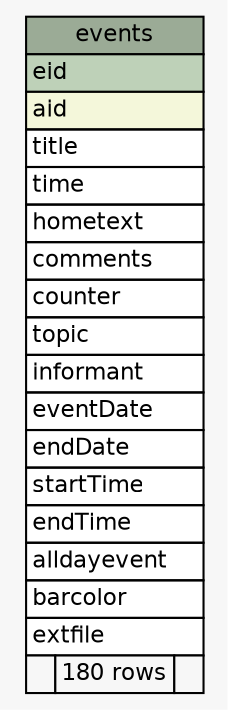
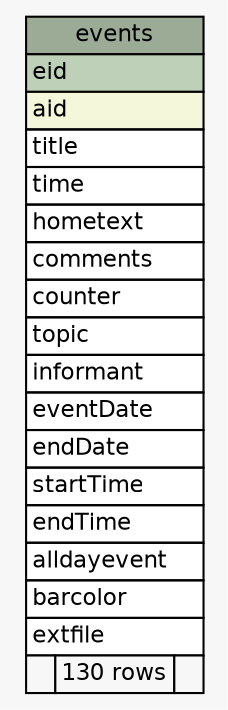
node "events": text "180 rows" -> "130 rows"
